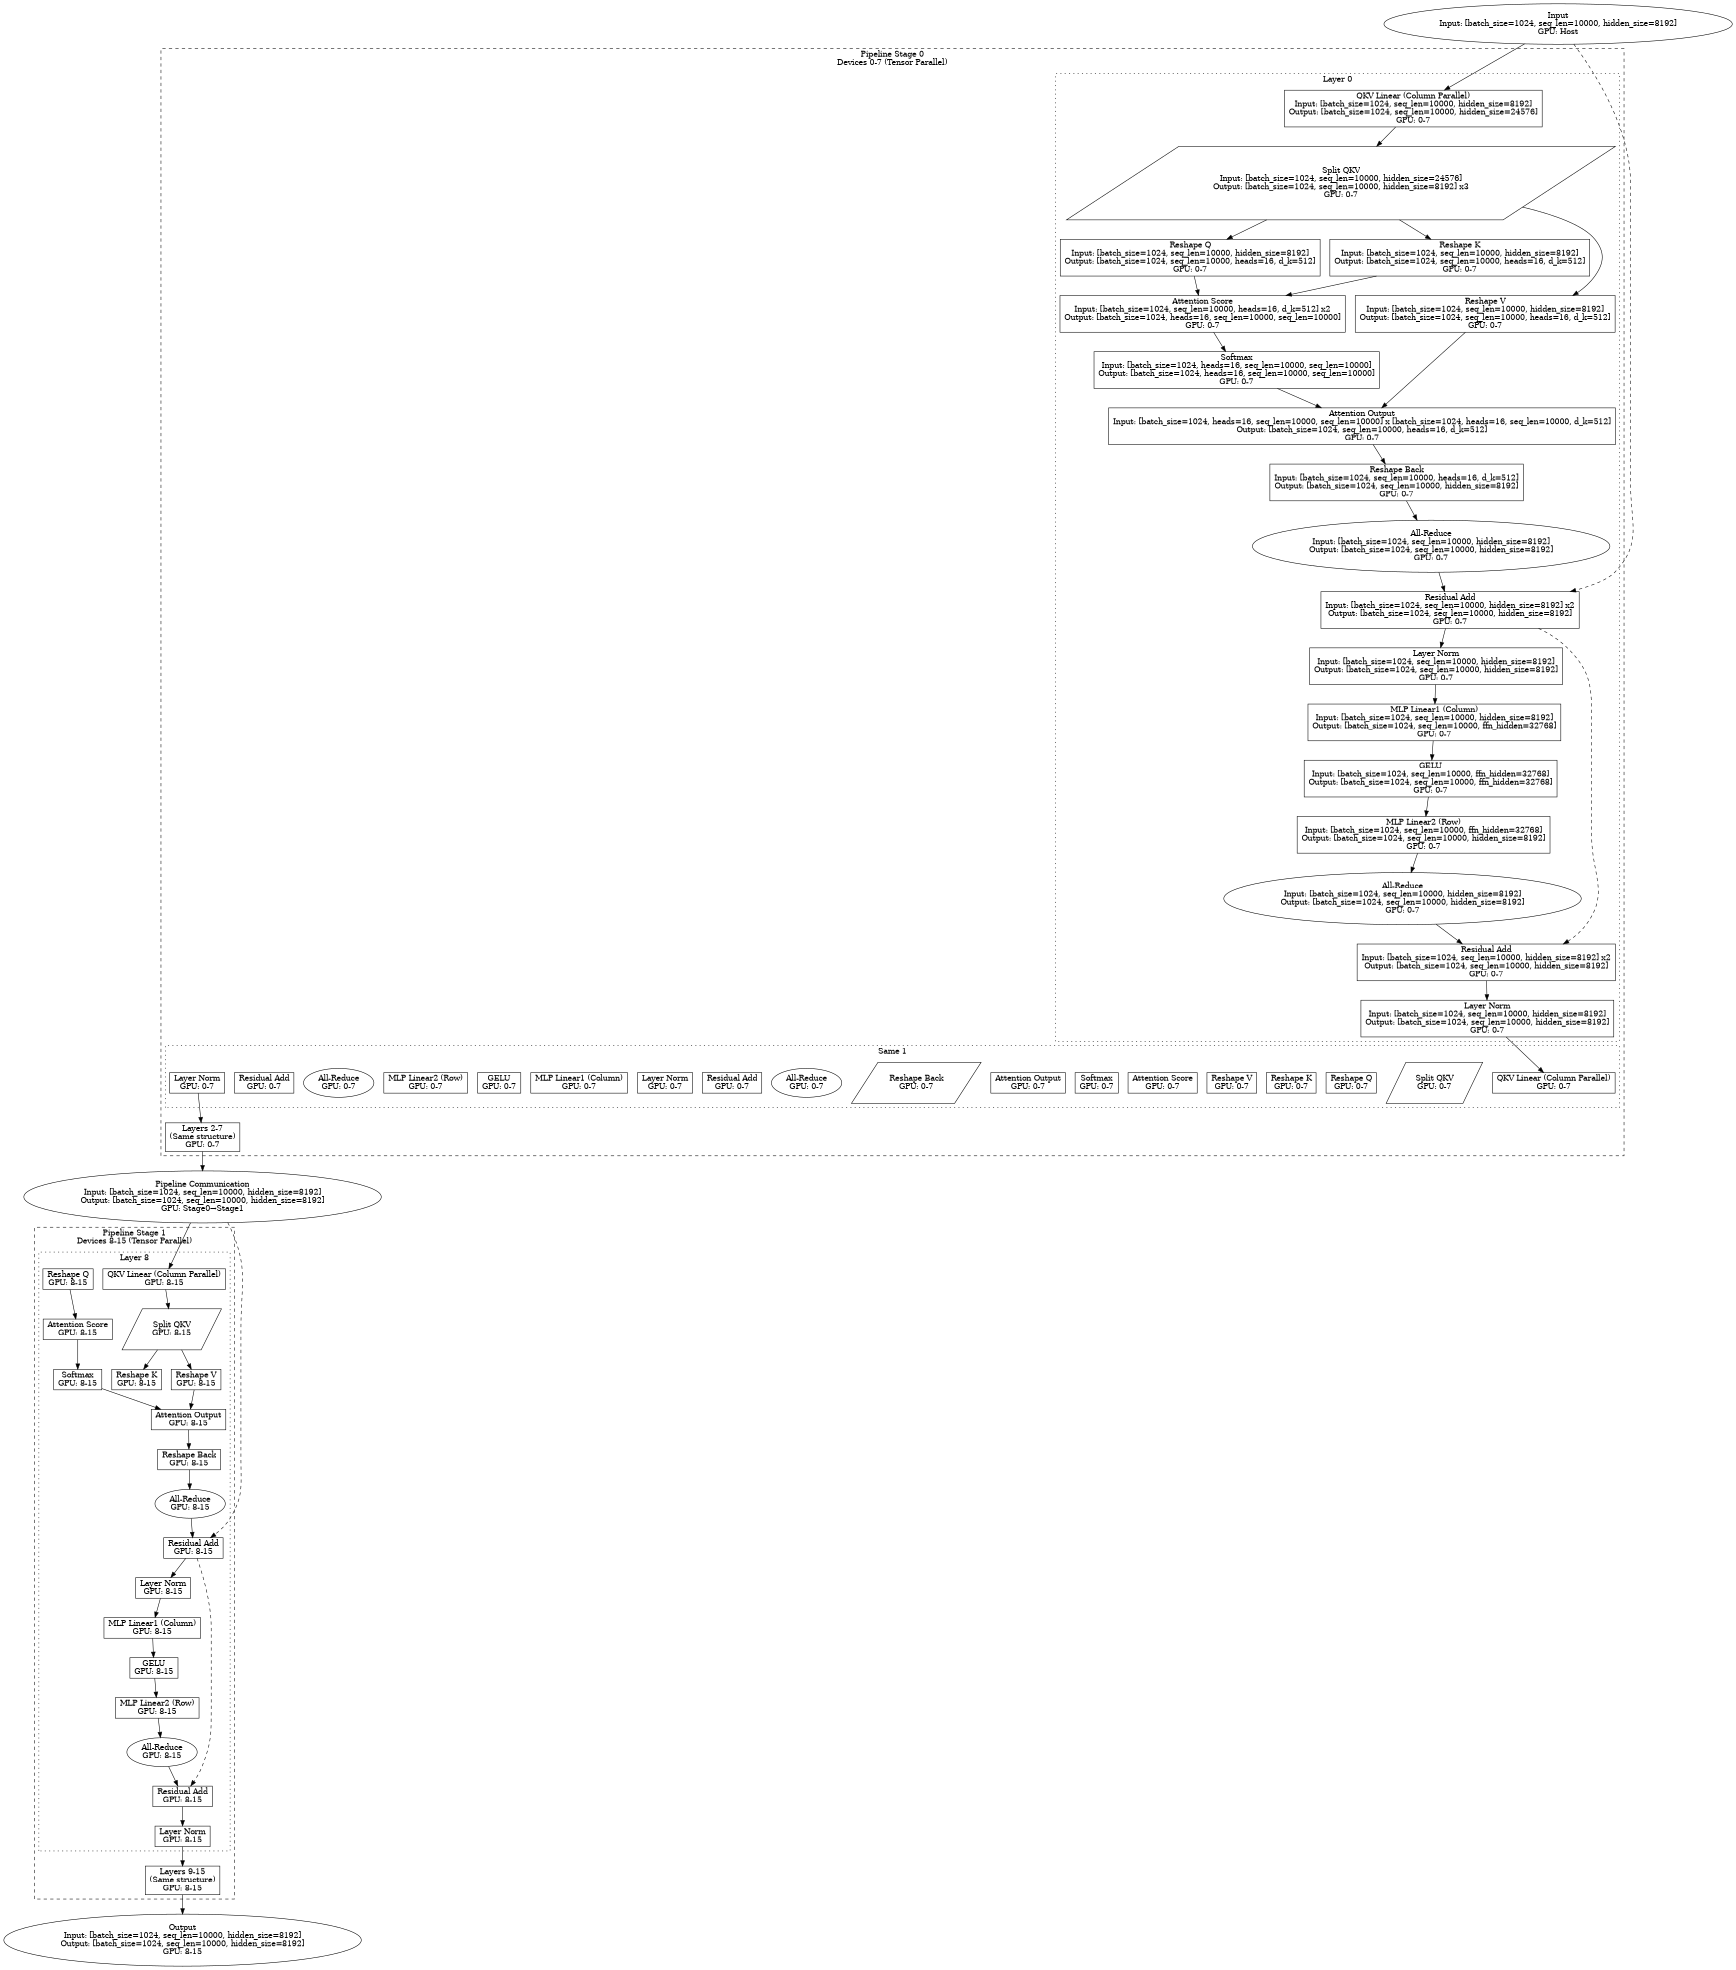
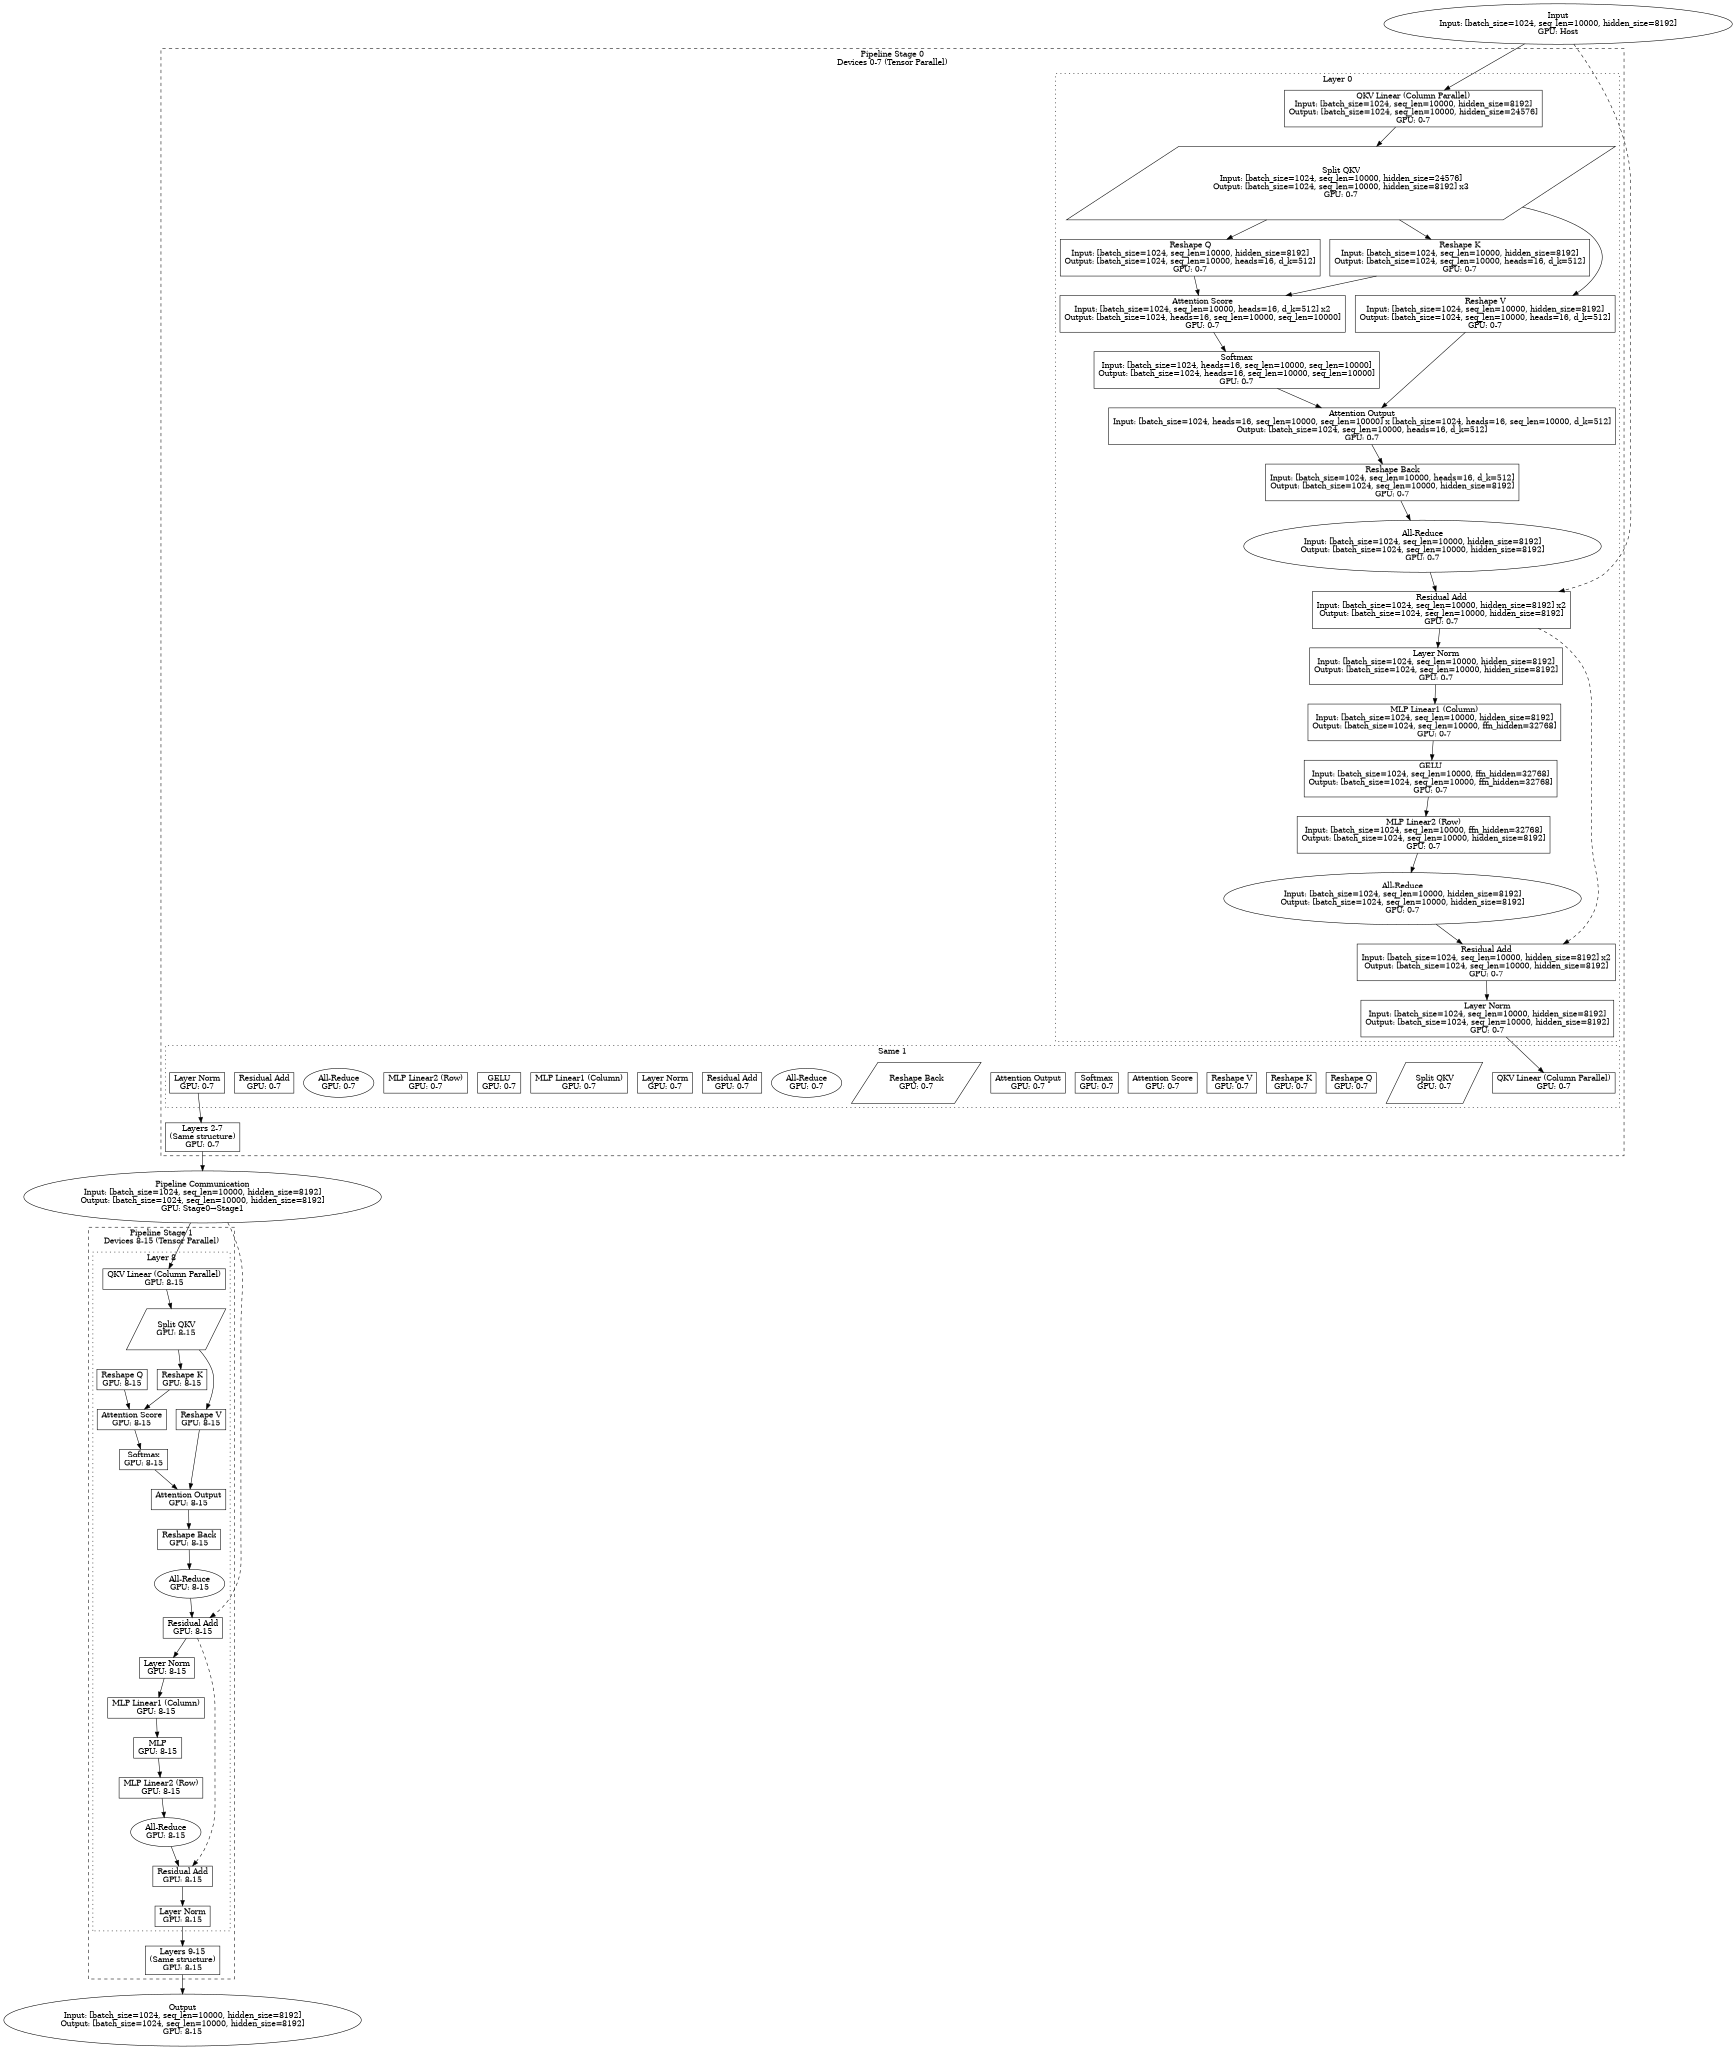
edge "Reshape K GPU: 8-15" -> "Attention Score GPU: 8-15": added
node "GELU GPU: 8-15": label "GELU GPU: 8-15" -> "MLP GPU: 8-15"
